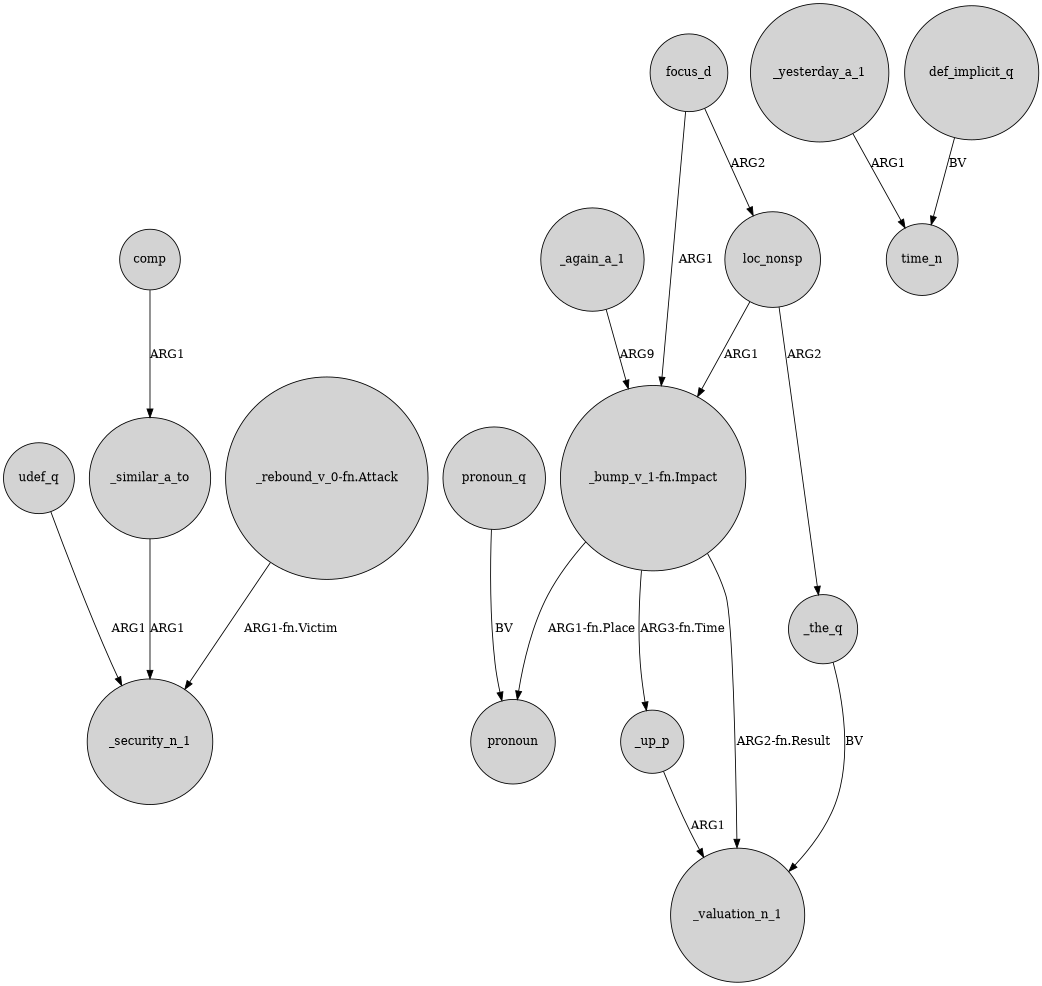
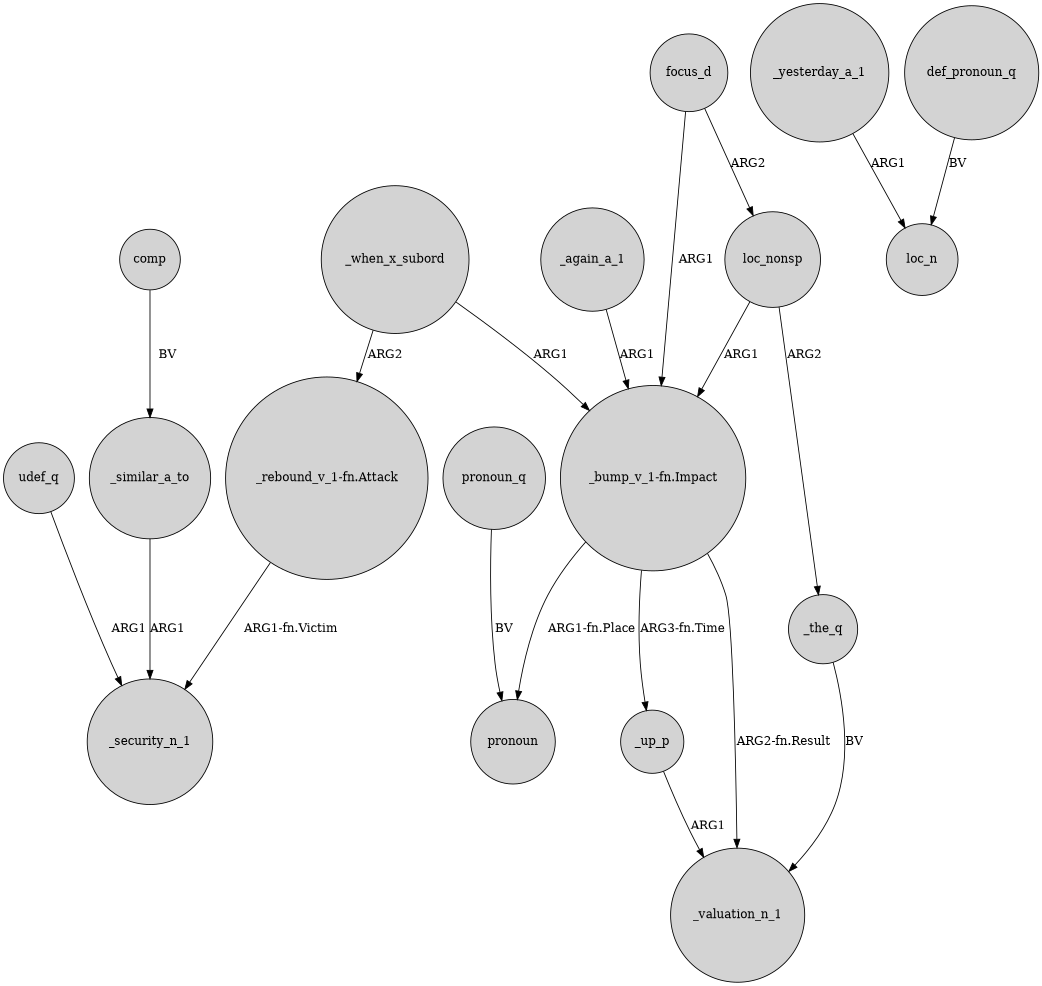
node "def_implicit_q": label "def_implicit_q" -> "def_pronoun_q"
node "_when_x_subord": added
node "time_n": label "time_n" -> "loc_n"
edge "comp" -> "_similar_a_to": label "ARG1" -> "BV"
edge "_again_a_1" -> "_bump_v_1-fn.Impact": label "ARG9" -> "ARG1"
node "_rebound_v_0-fn.Attack": label "_rebound_v_0-fn.Attack" -> "_rebound_v_1-fn.Attack"
